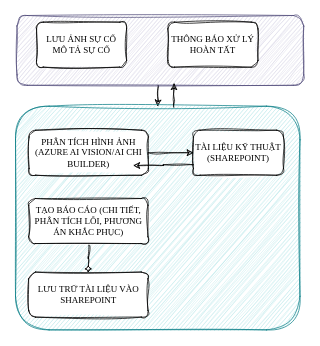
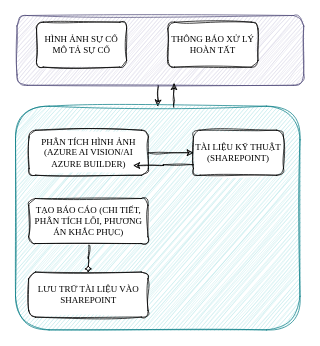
node "LƯU ẢNH SỰ CỐ MÔ TẢ SỰ CỐ": label "LƯU ẢNH SỰ CỐ MÔ TẢ SỰ CỐ" -> "HÌNH ẢNH SỰ CỐ MÔ TẢ SỰ CỐ"
node "PHÂN TÍCH HÌNH ẢNH (AZURE AI VISION/AI CHI BUILDER)": label "PHÂN TÍCH HÌNH ẢNH (AZURE AI VISION/AI CHI BUILDER)" -> "PHÂN TÍCH HÌNH ẢNH (AZURE AI VISION/AI AZURE BUILDER)"
